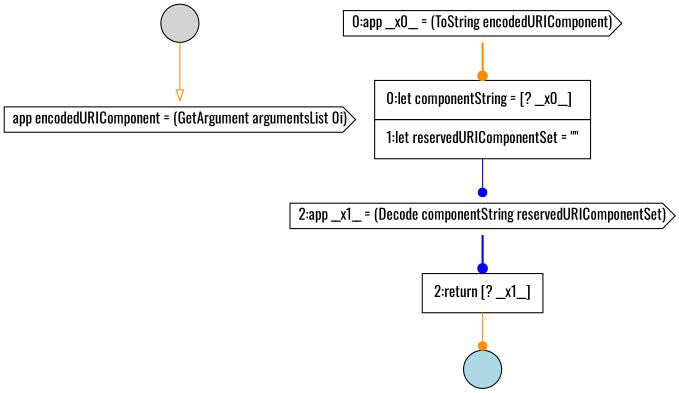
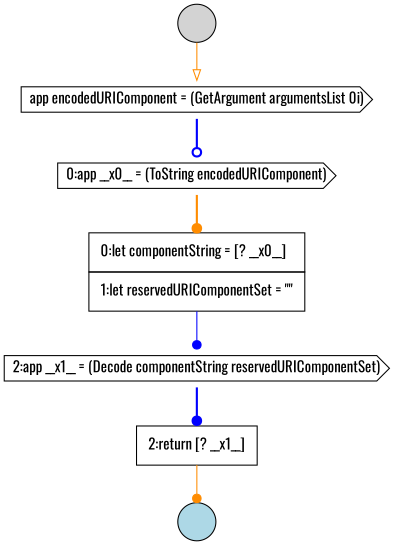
edge "app encodedURIComponent = (GetArgument argumentsList 0i)" -> "0:app __x0__ = (ToString encodedURIComponent)": added
